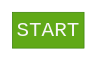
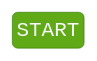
node "START": shape rectangle -> rounded rectangle
